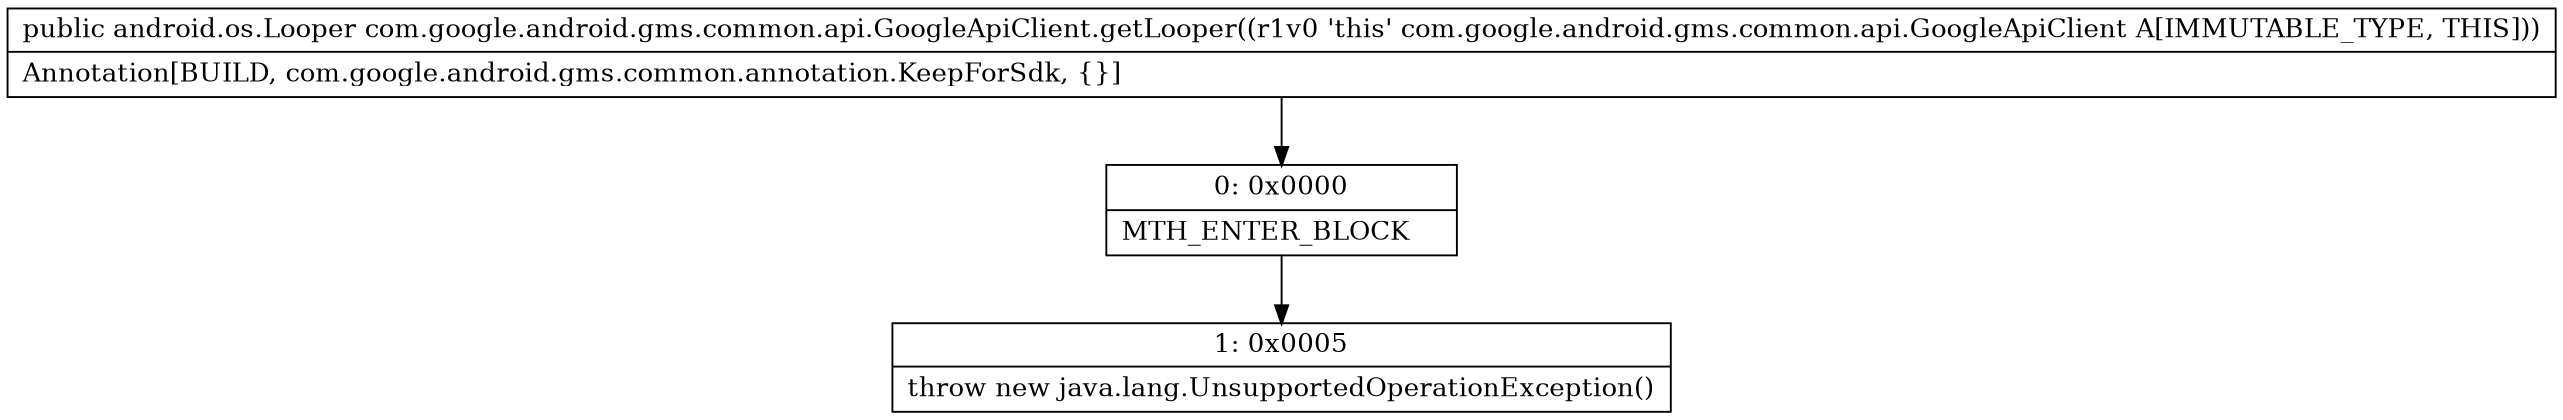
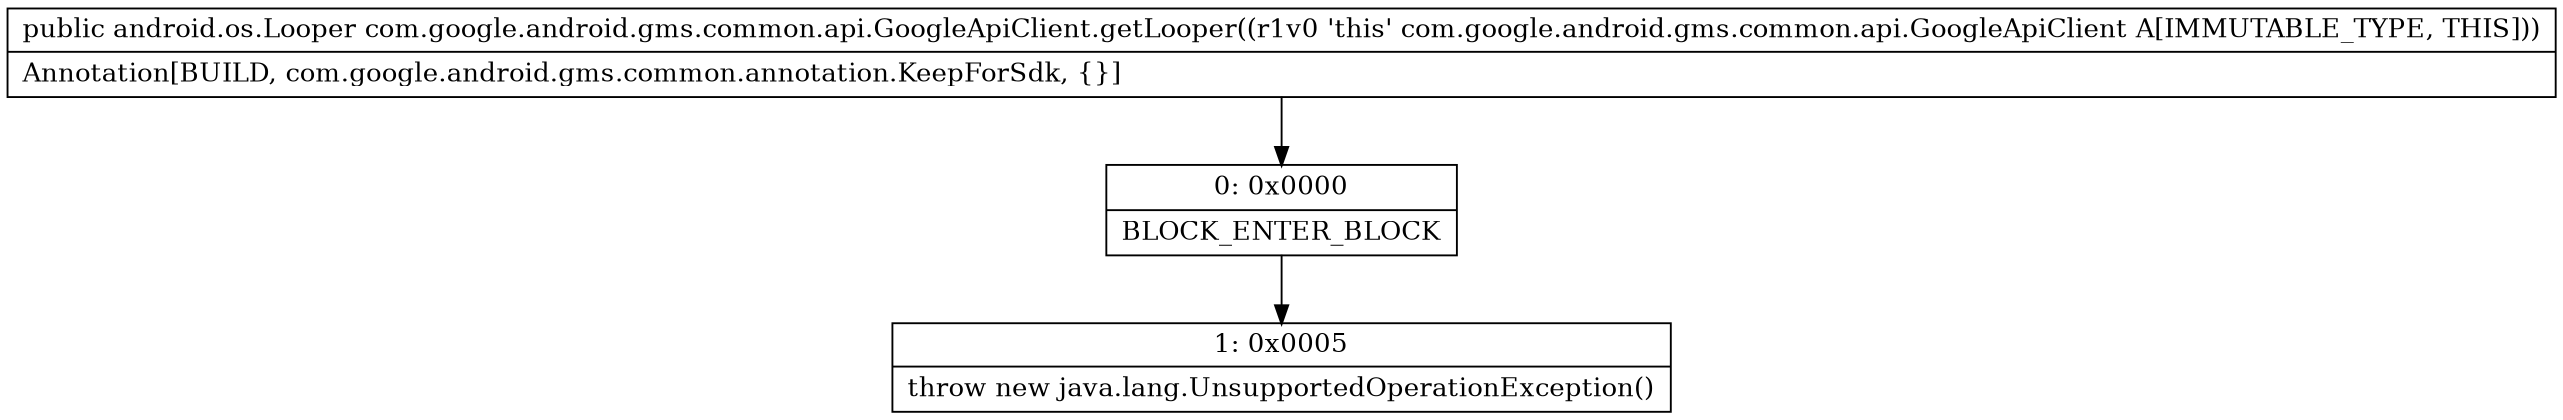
node "0: 0x0000": text "MTH_ENTER_BLOCK" -> "BLOCK_ENTER_BLOCK"
